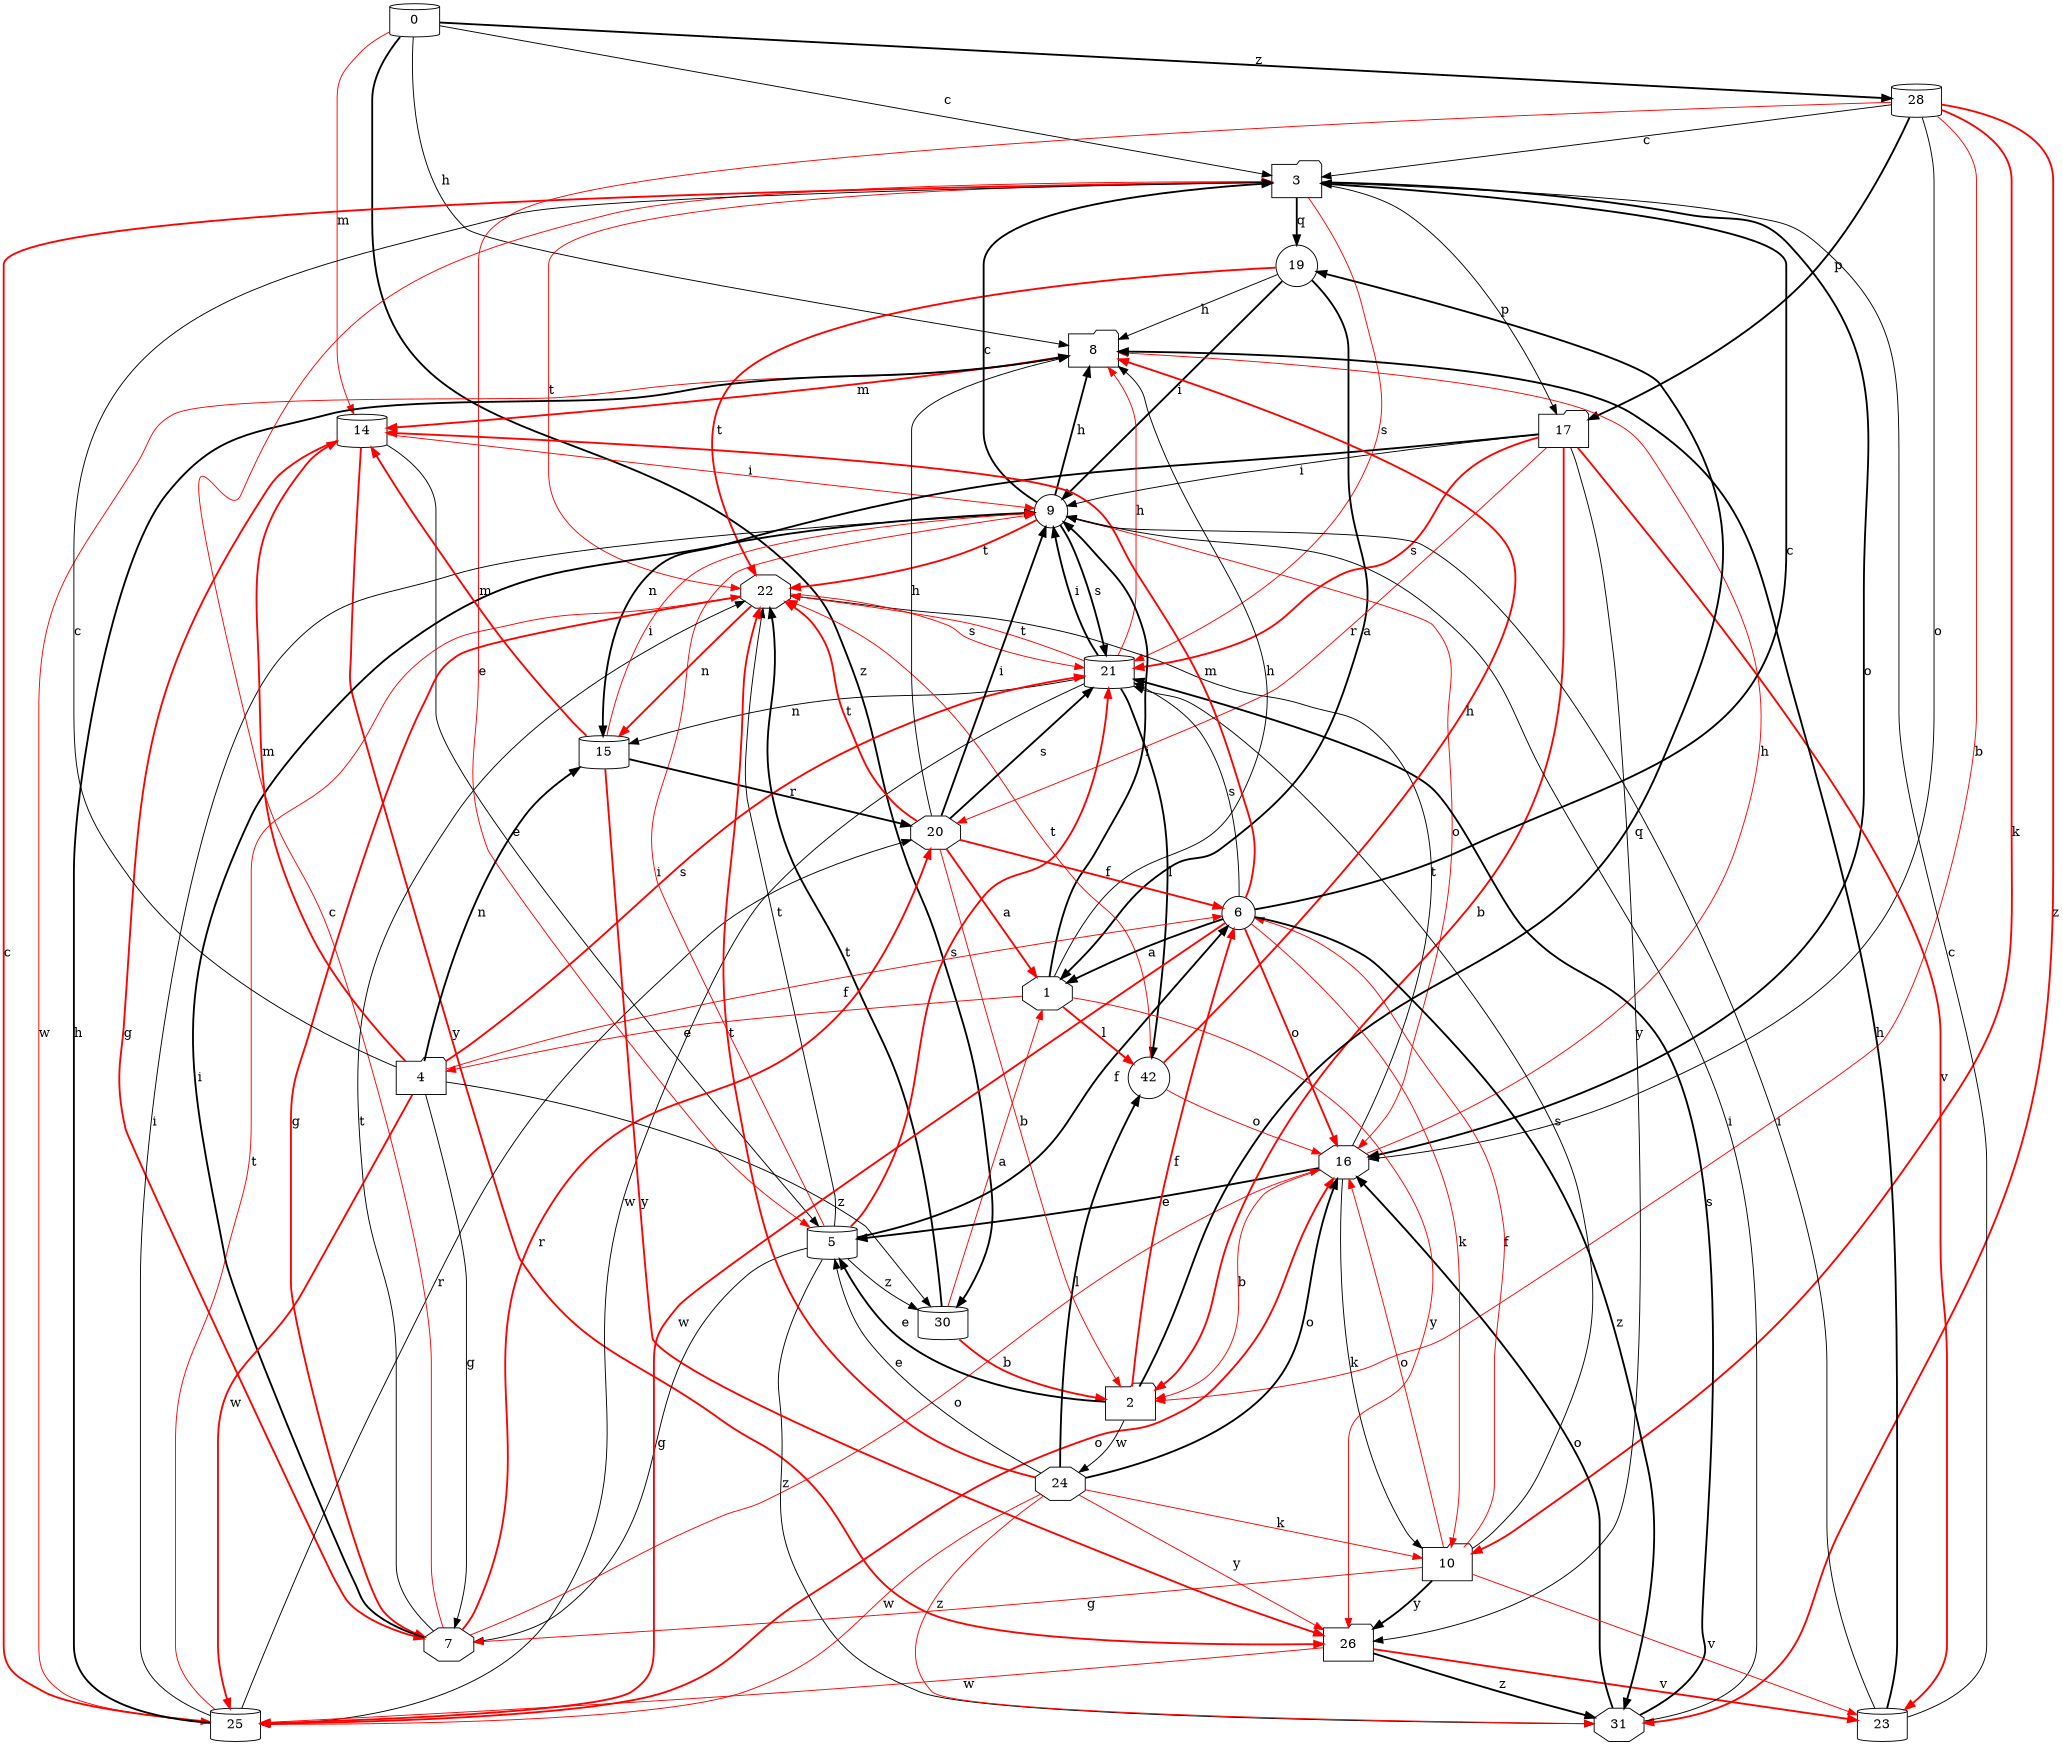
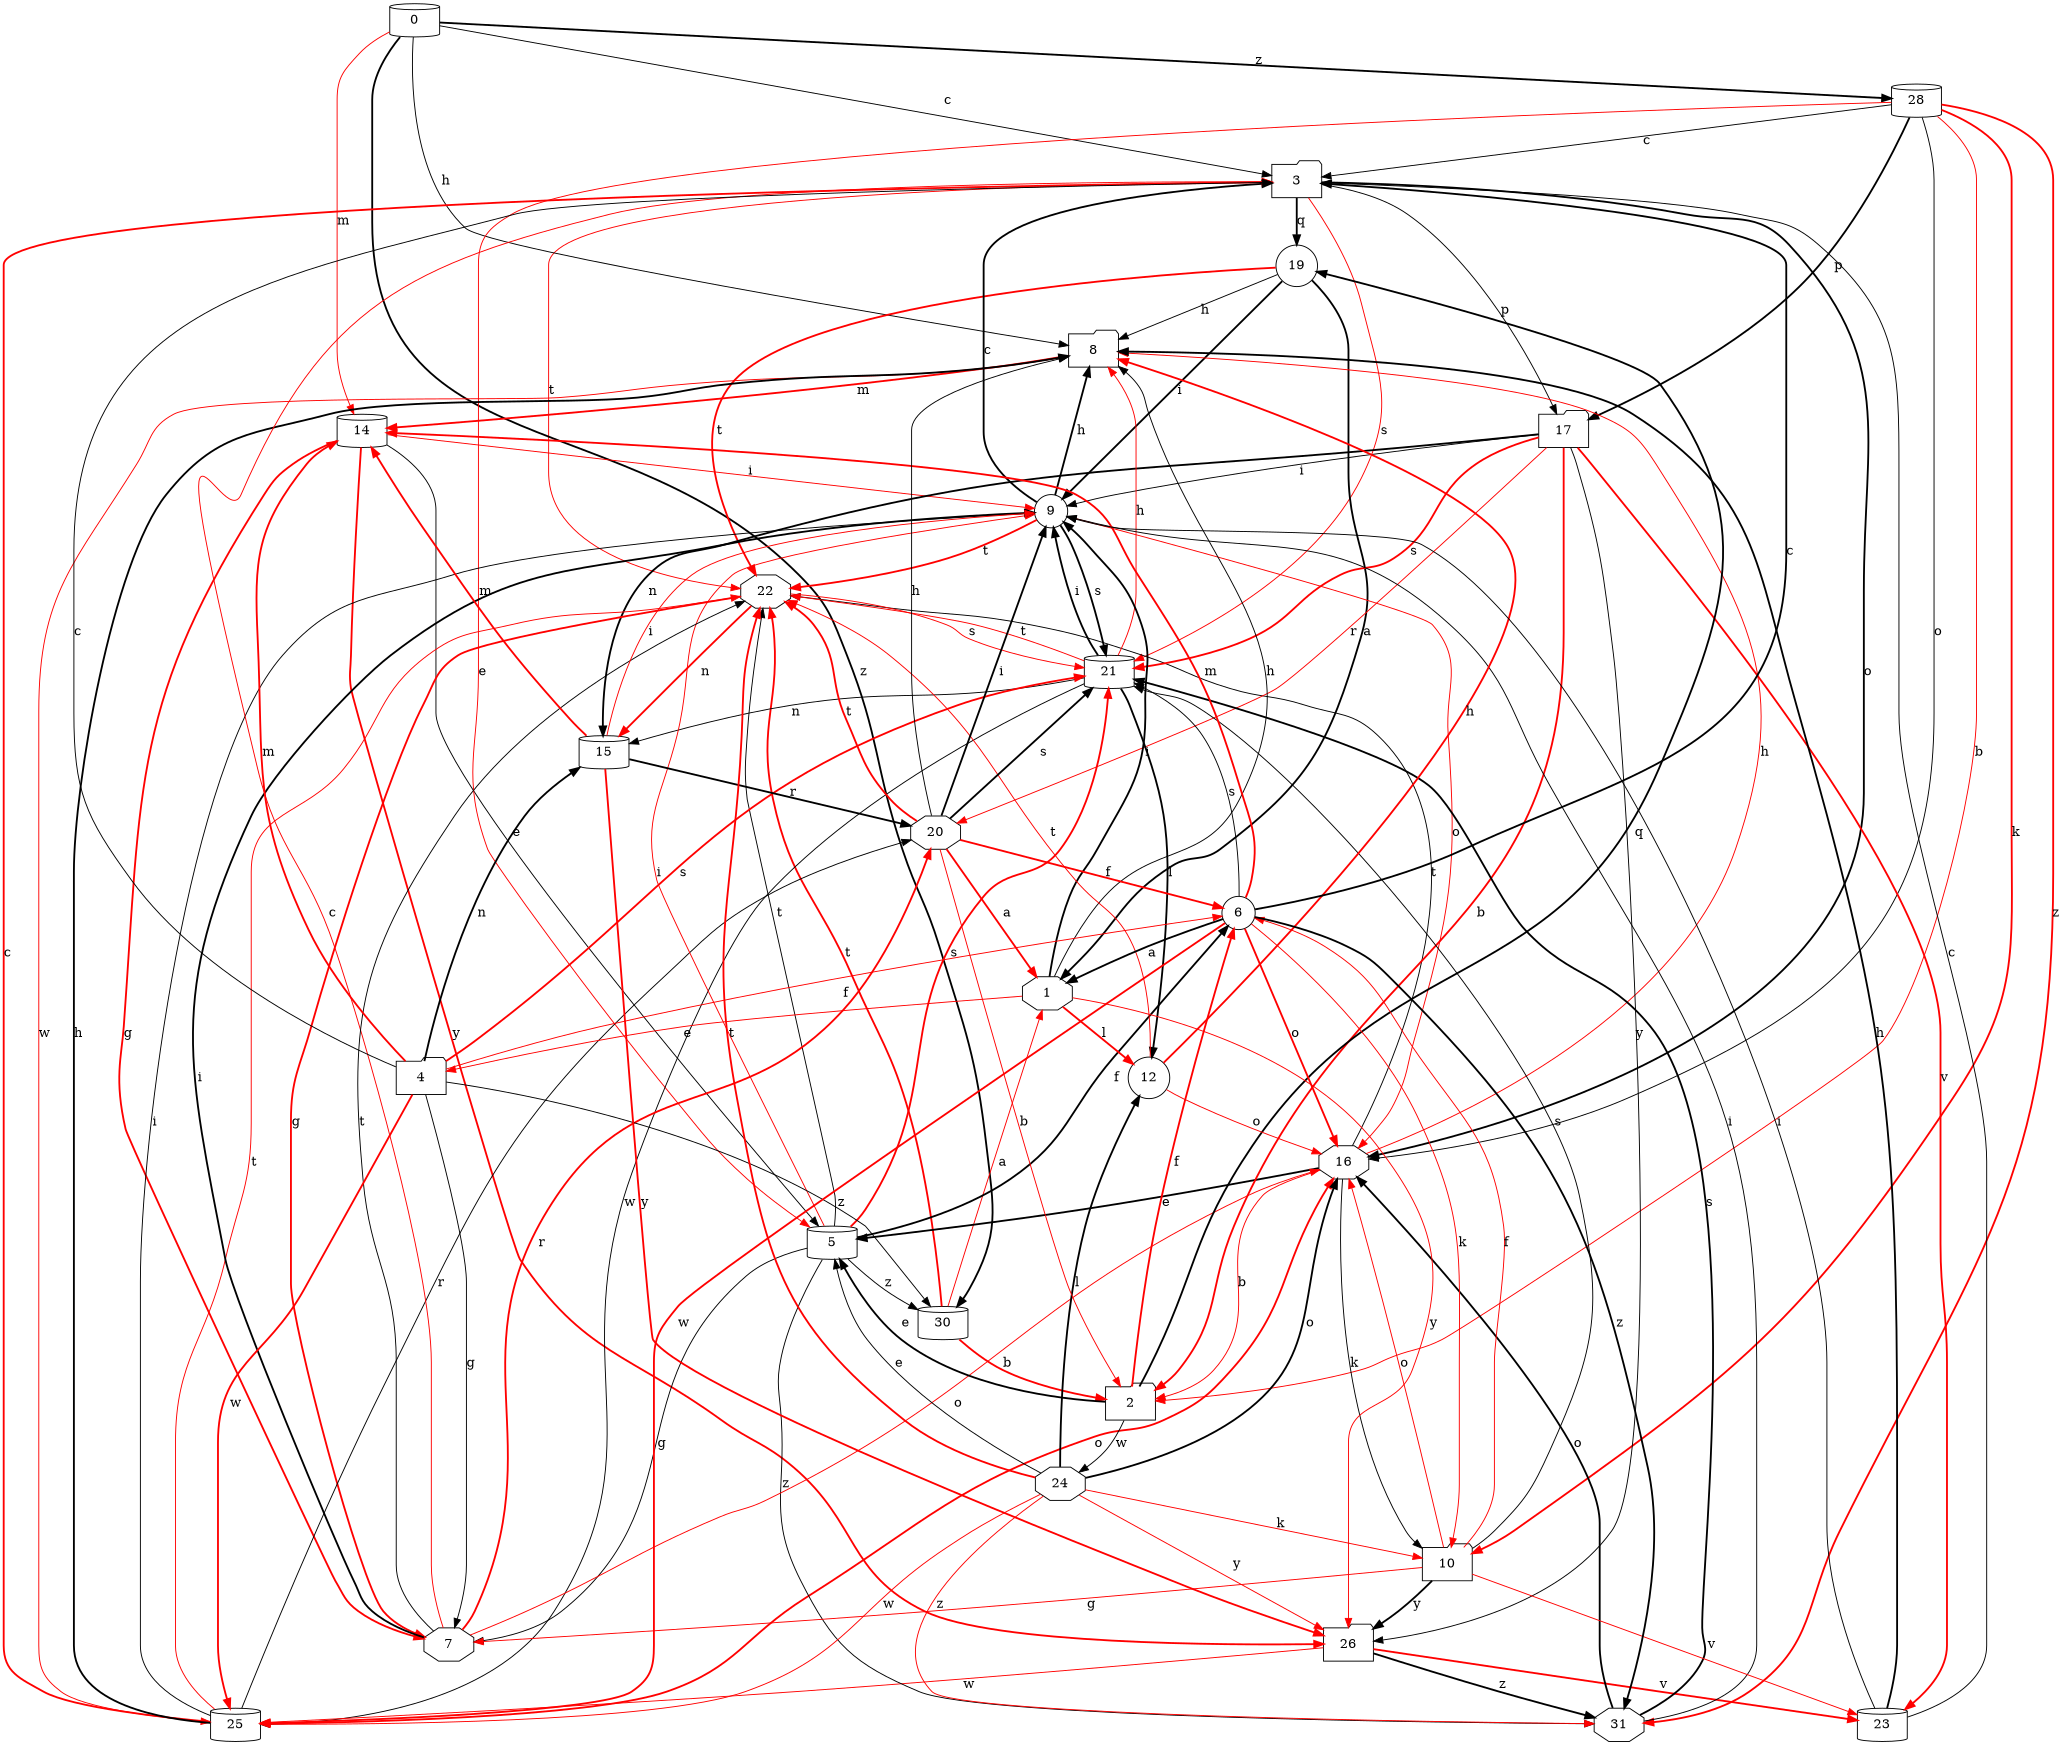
edge "30" -> "22": color black -> red
node "42": label "42" -> "12"
